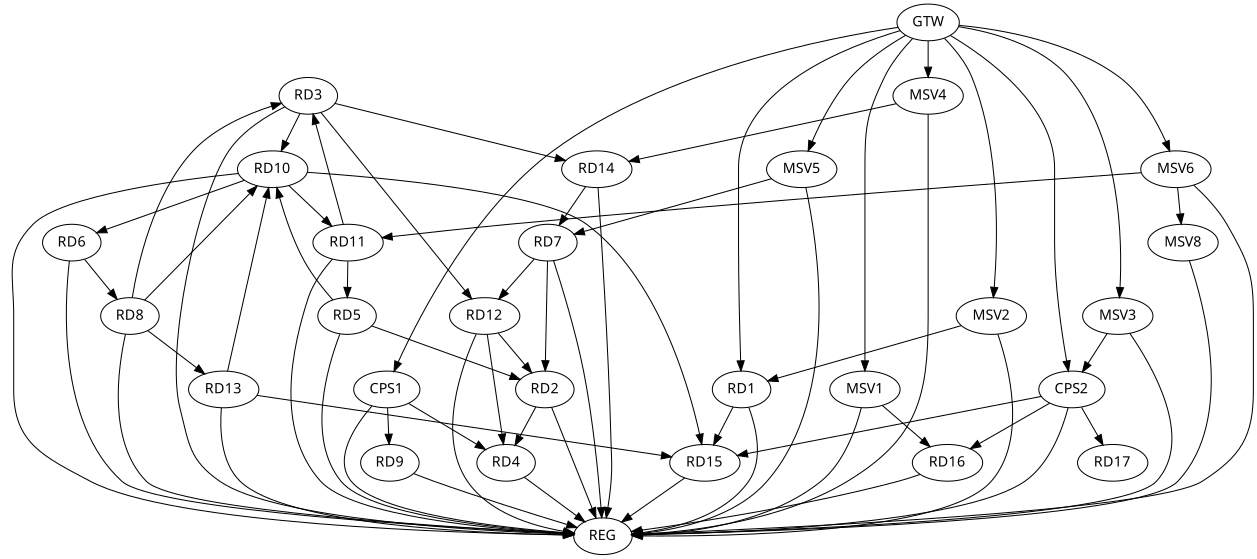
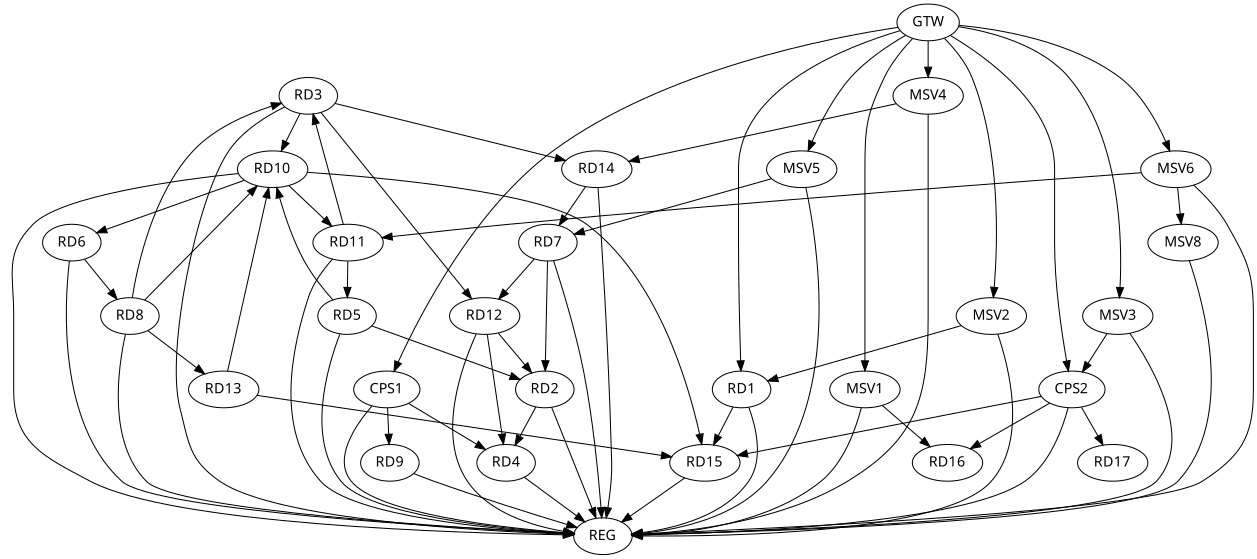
edge "RD16" -> "REG": removed
edge "RD13" -> "REG": removed
